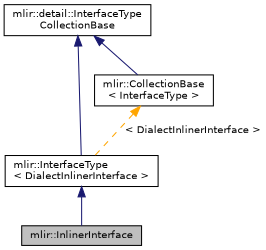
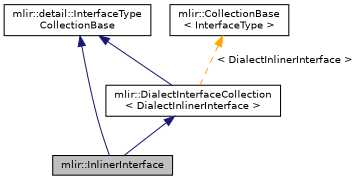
edge "mlir::CollectionBase < InterfaceType >" -> "mlir::detail::InterfaceType CollectionBase": now "mlir::InlinerInterface" -> "mlir::detail::InterfaceType CollectionBase"
node "mlir::InterfaceType < DialectInlinerInterface >": label "mlir::InterfaceType < DialectInlinerInterface >" -> "mlir::DialectInterfaceCollection < DialectInlinerInterface >"
